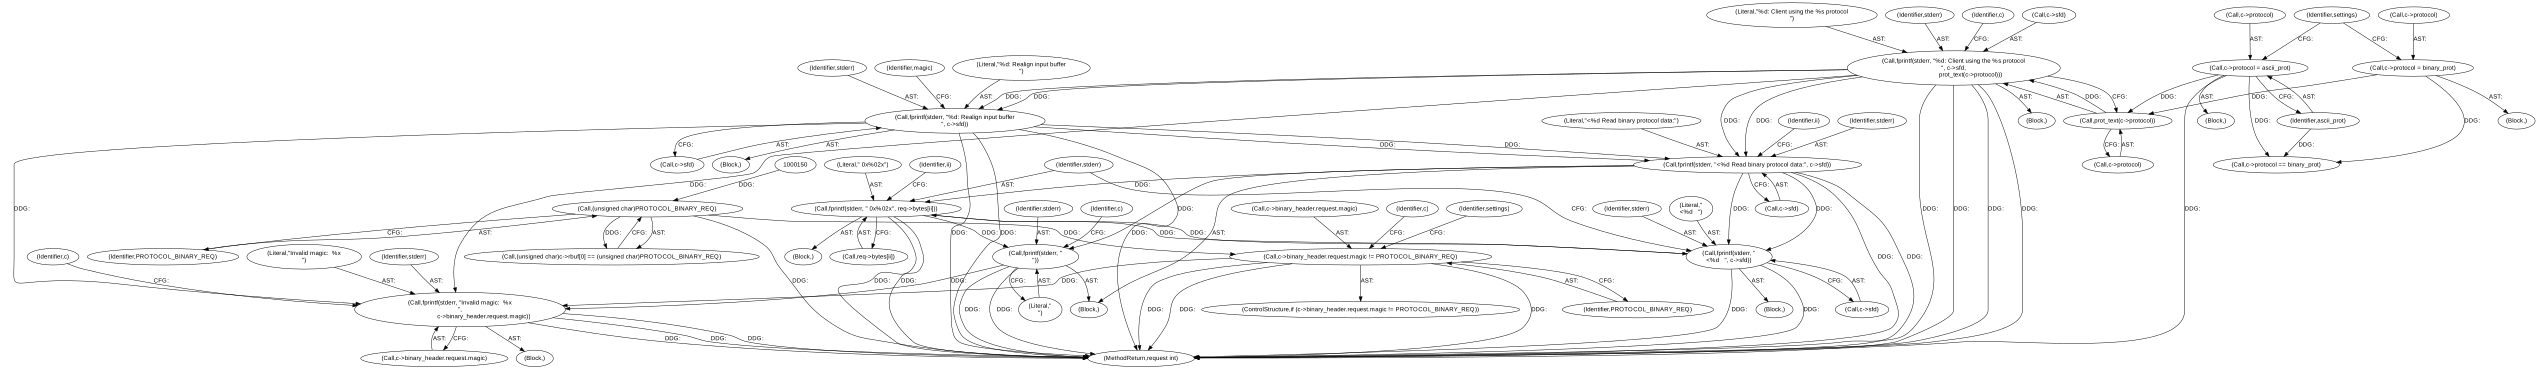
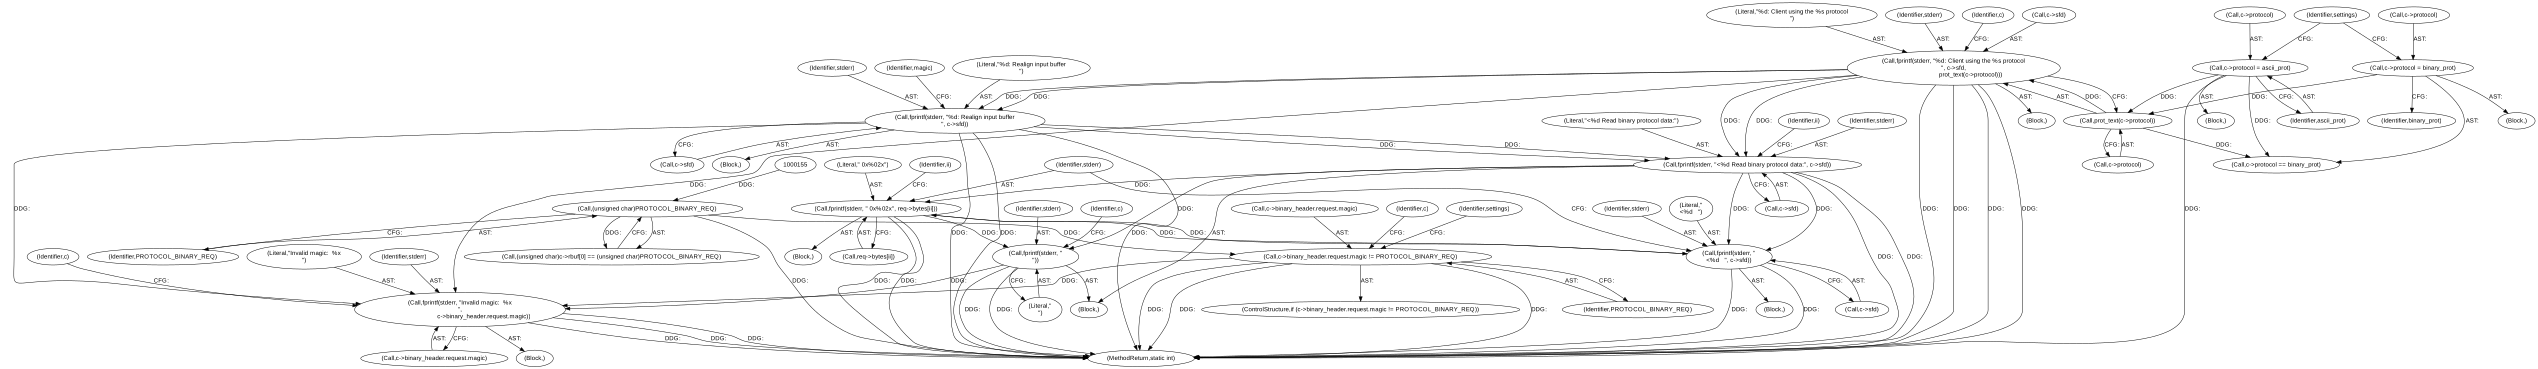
node "(Identifier,binary_prot)": added
edge "(Call,c->protocol = binary_prot)" -> "(Call,c->protocol == binary_prot)": label "DDG: " -> "AST: "
edge "(Identifier,ascii_prot)" -> "(Call,c->protocol == binary_prot)": now "(Call,prot_text(c->protocol))" -> "(Call,c->protocol == binary_prot)"
node "1000150": label "1000150" -> "1000155"
node "(MethodReturn,request int)": label "(MethodReturn,request int)" -> "(MethodReturn,static int)"
